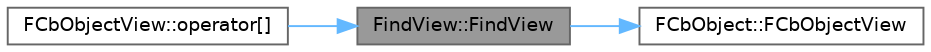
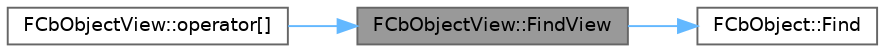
node "FindView::FindView": label "FindView::FindView" -> "FCbObjectView::FindView"
node "FCbObject::FCbObjectView": label "FCbObject::FCbObjectView" -> "FCbObject::Find"
